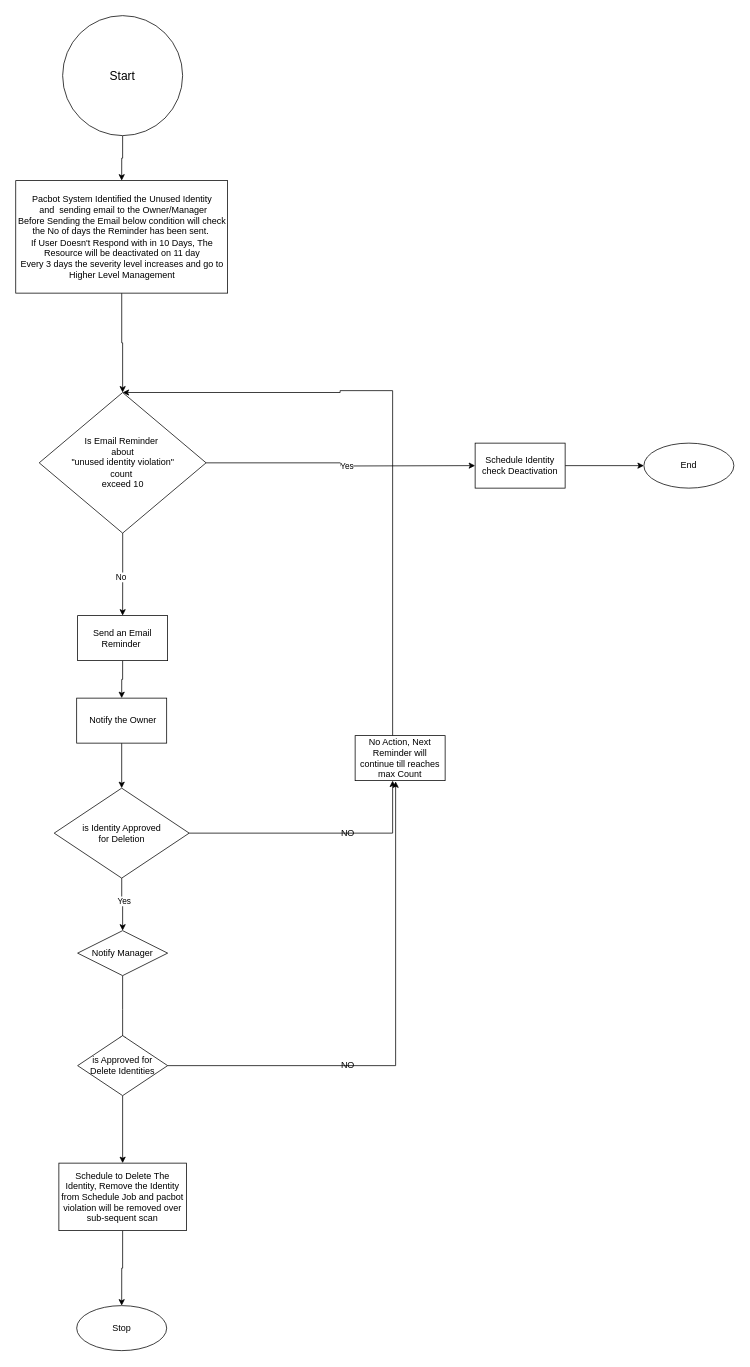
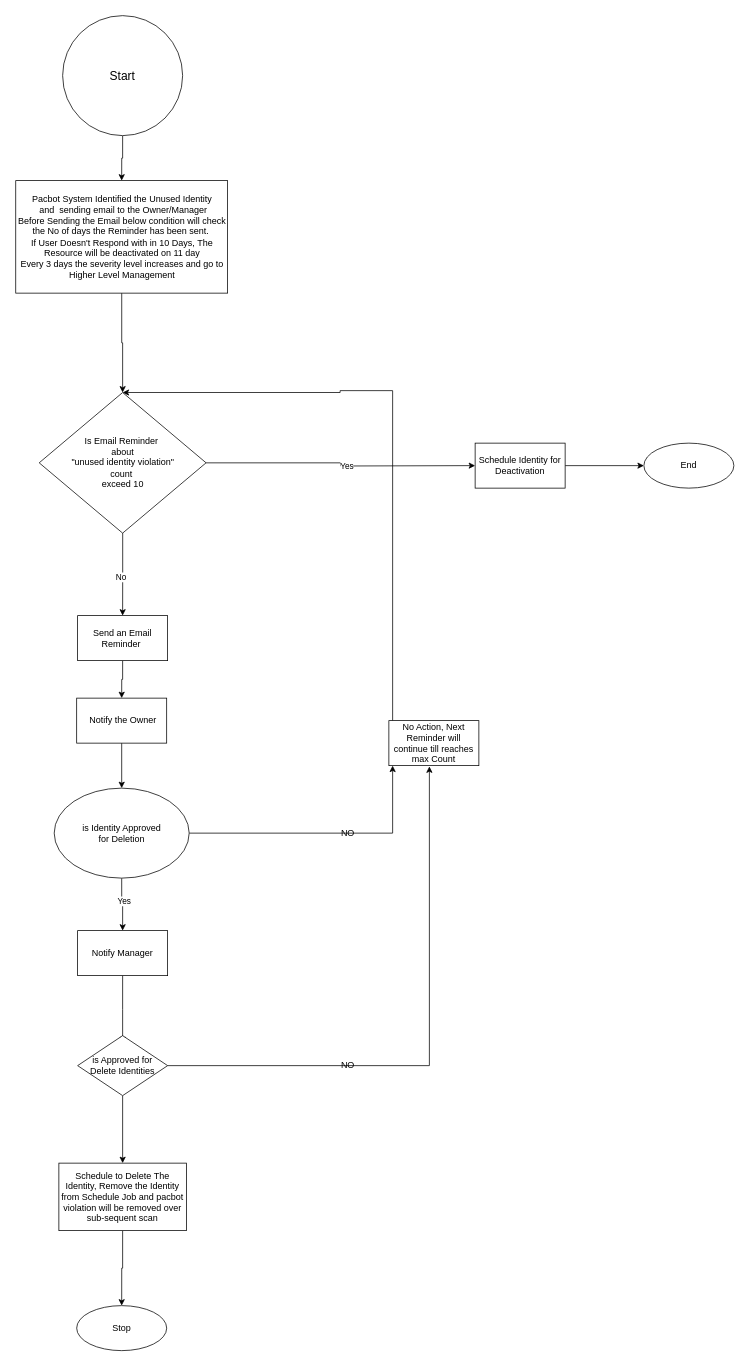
node "Schedule Identity check Deactivation": label "Schedule Identity check Deactivation" -> "Schedule Identity for Deactivation"
node "No Action, Next Reminder will continue till reaches max Count": moved (400, 758) -> (434, 743)
node "is Identity Approved for Deletion": shape diamond -> ellipse
node "Notify Manager": shape diamond -> rectangle
